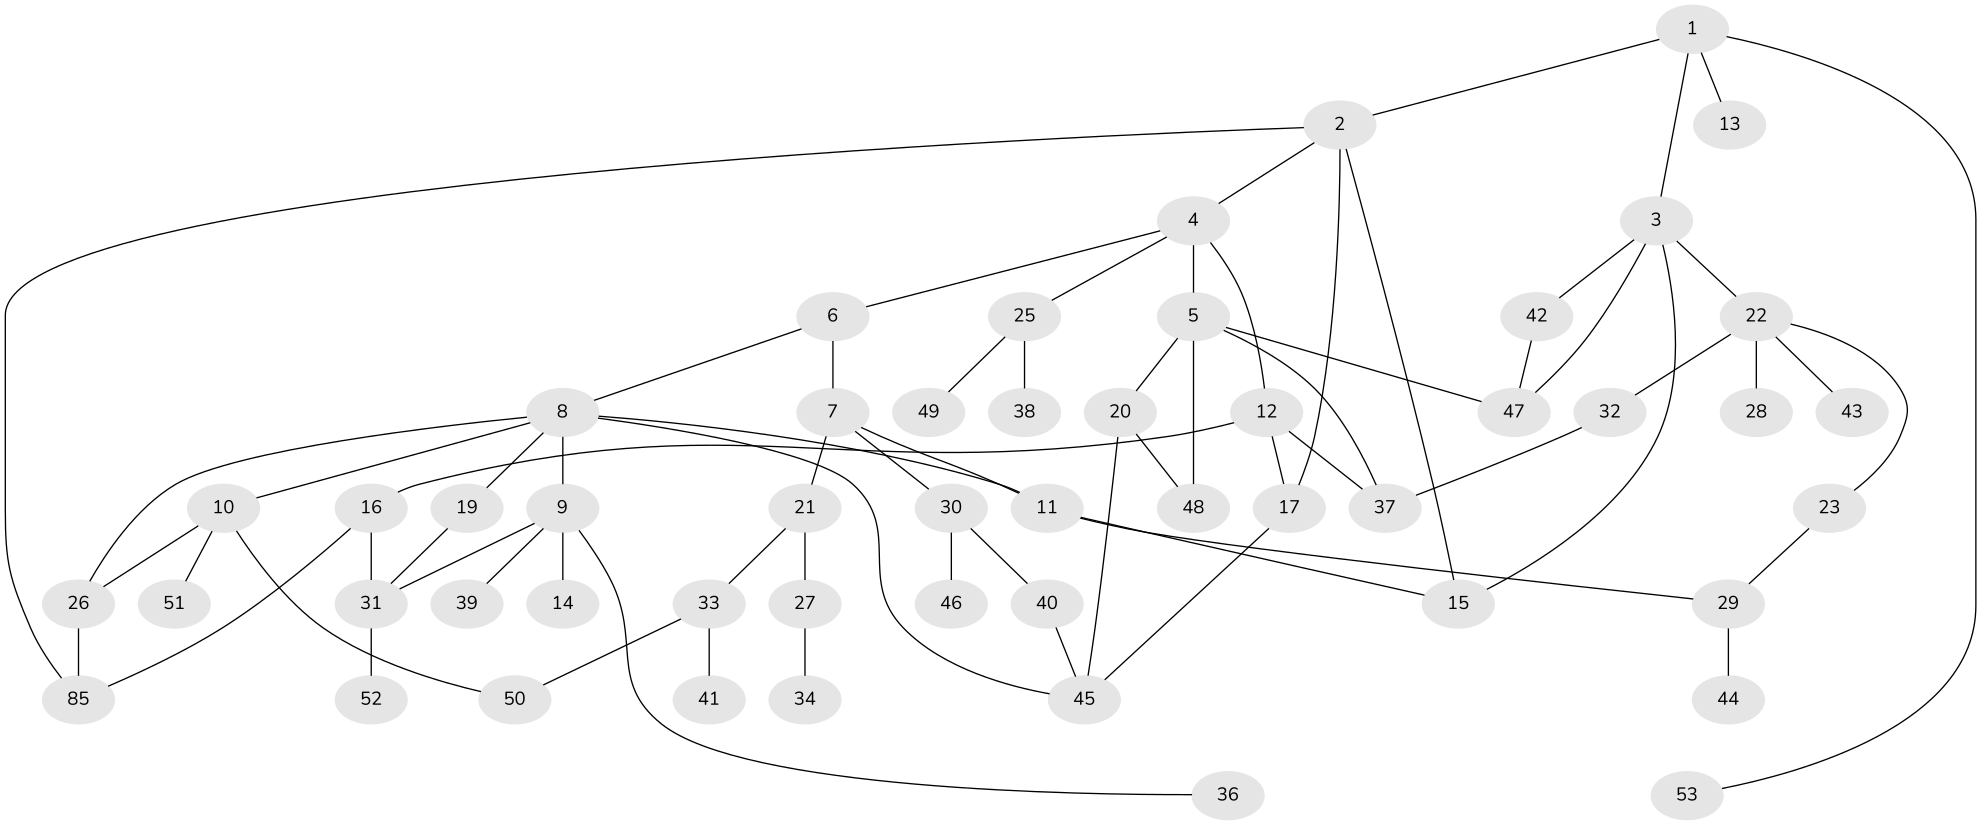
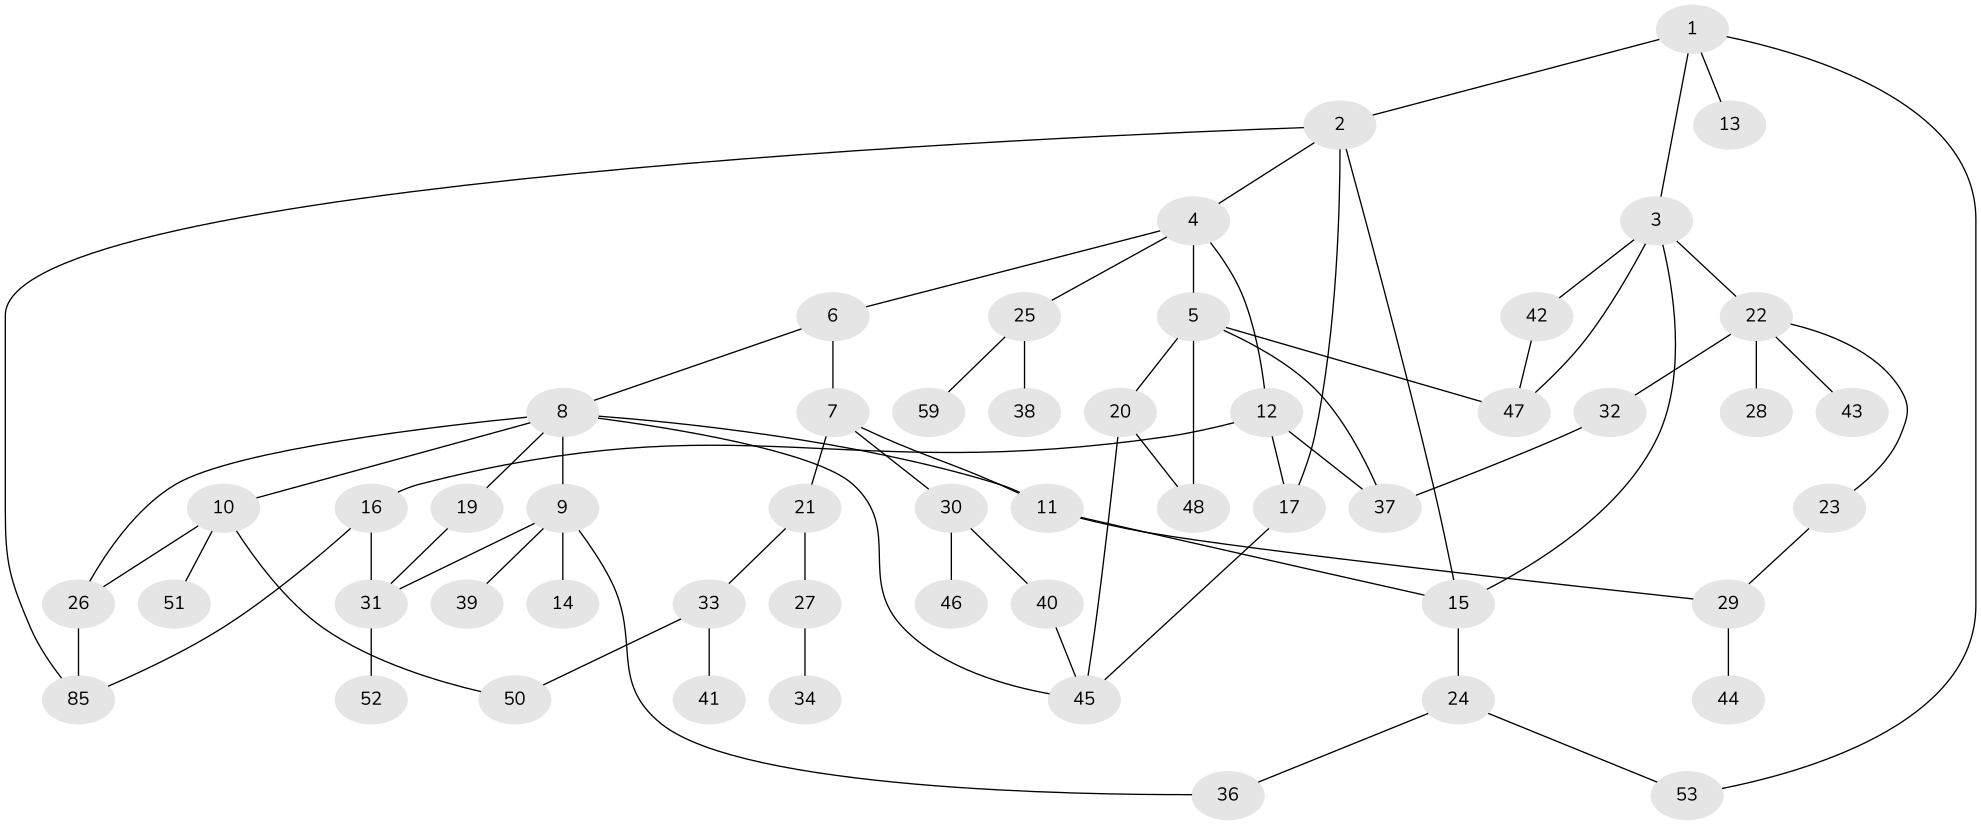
node "49": label "49" -> "59"
node "24": added
